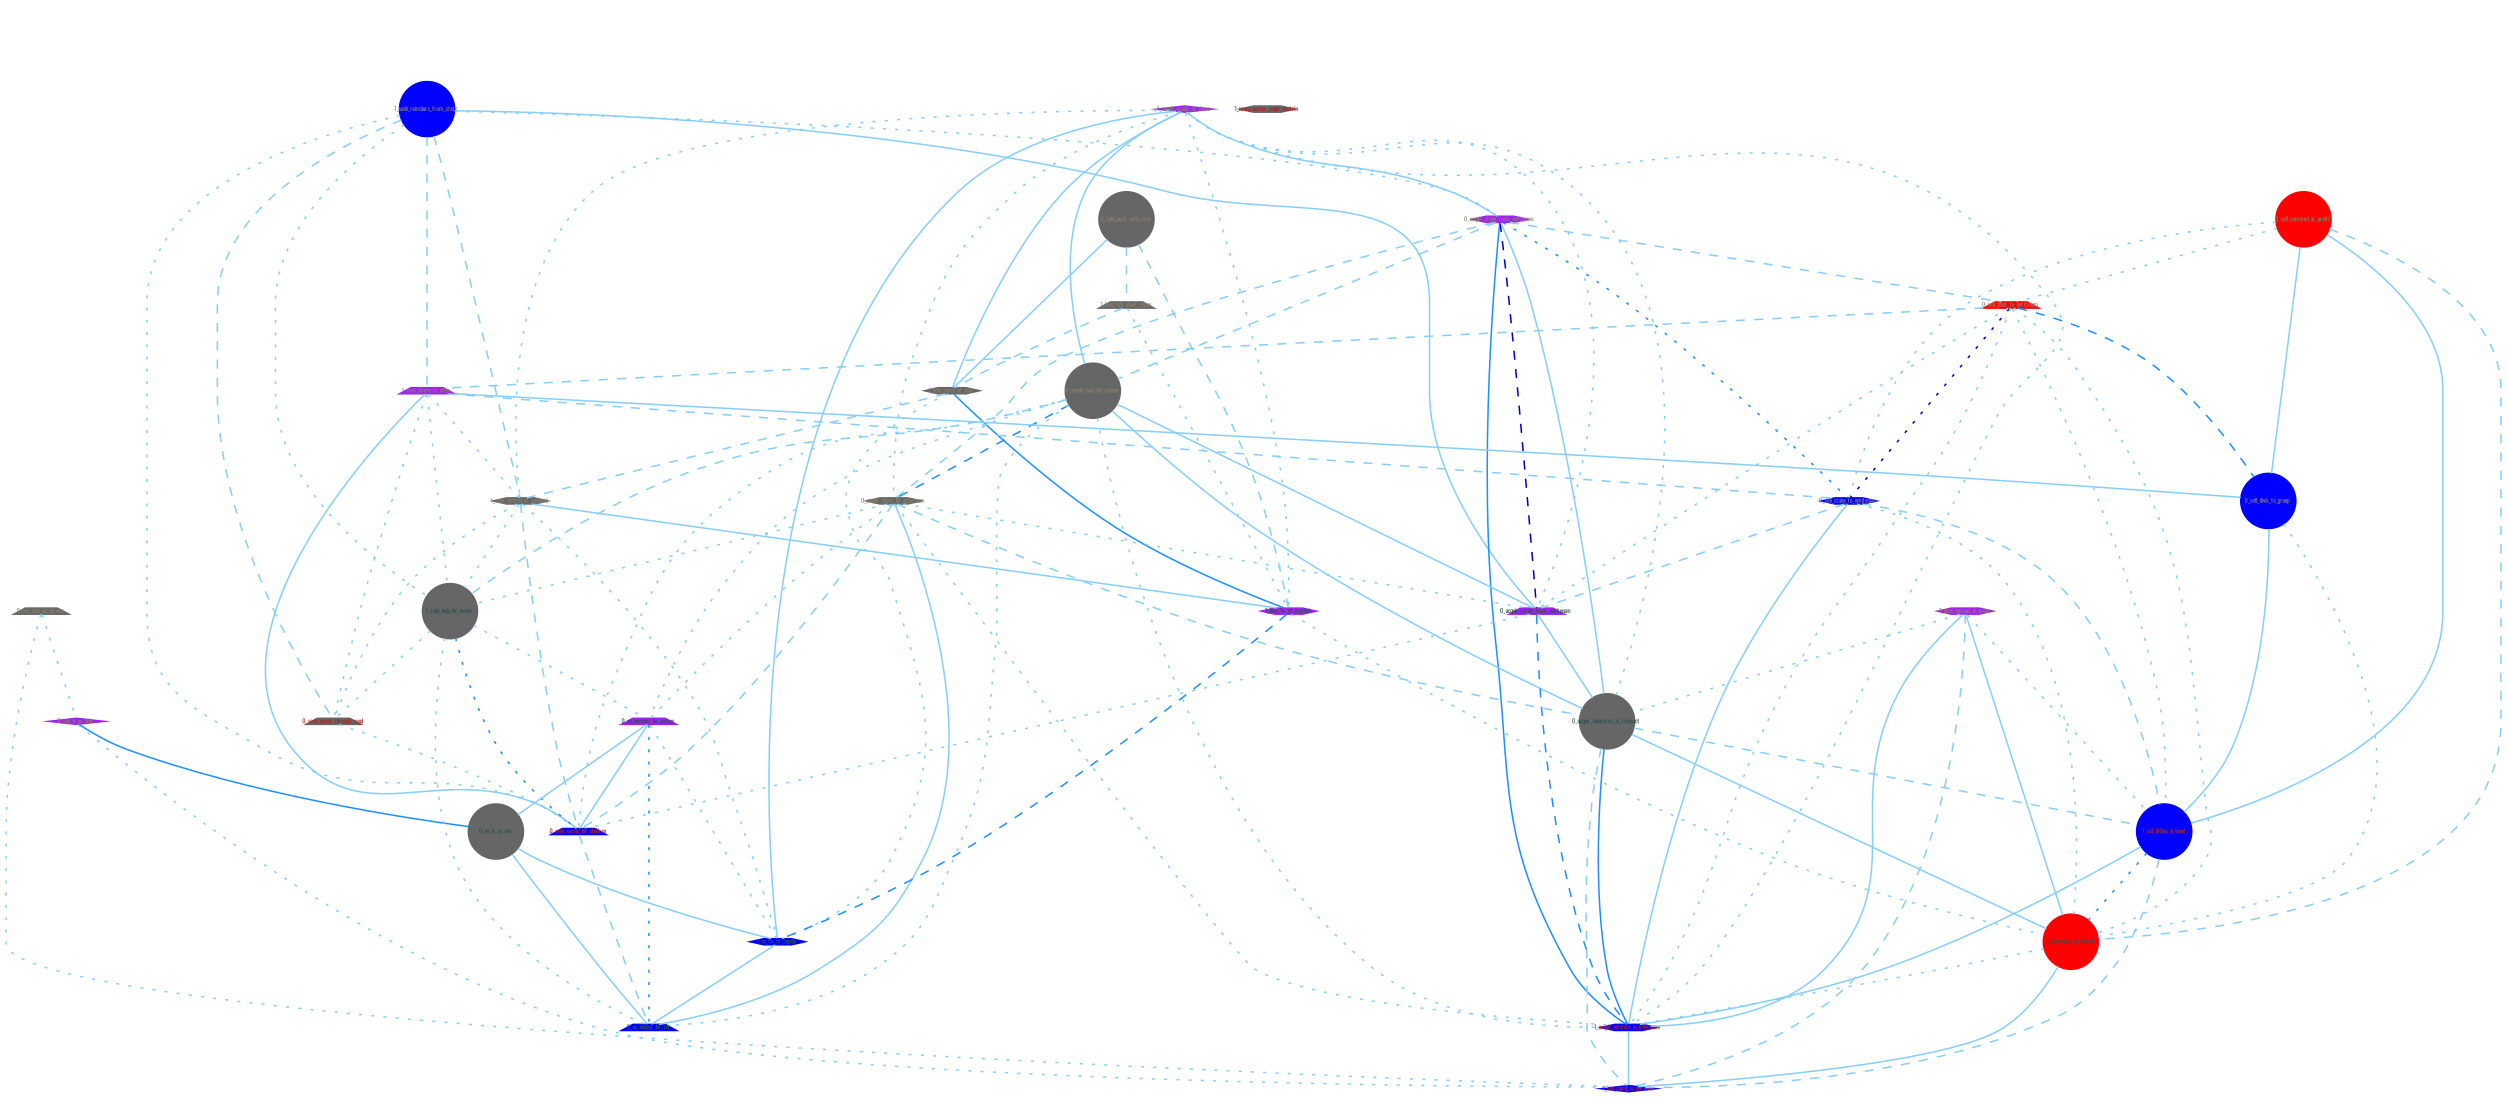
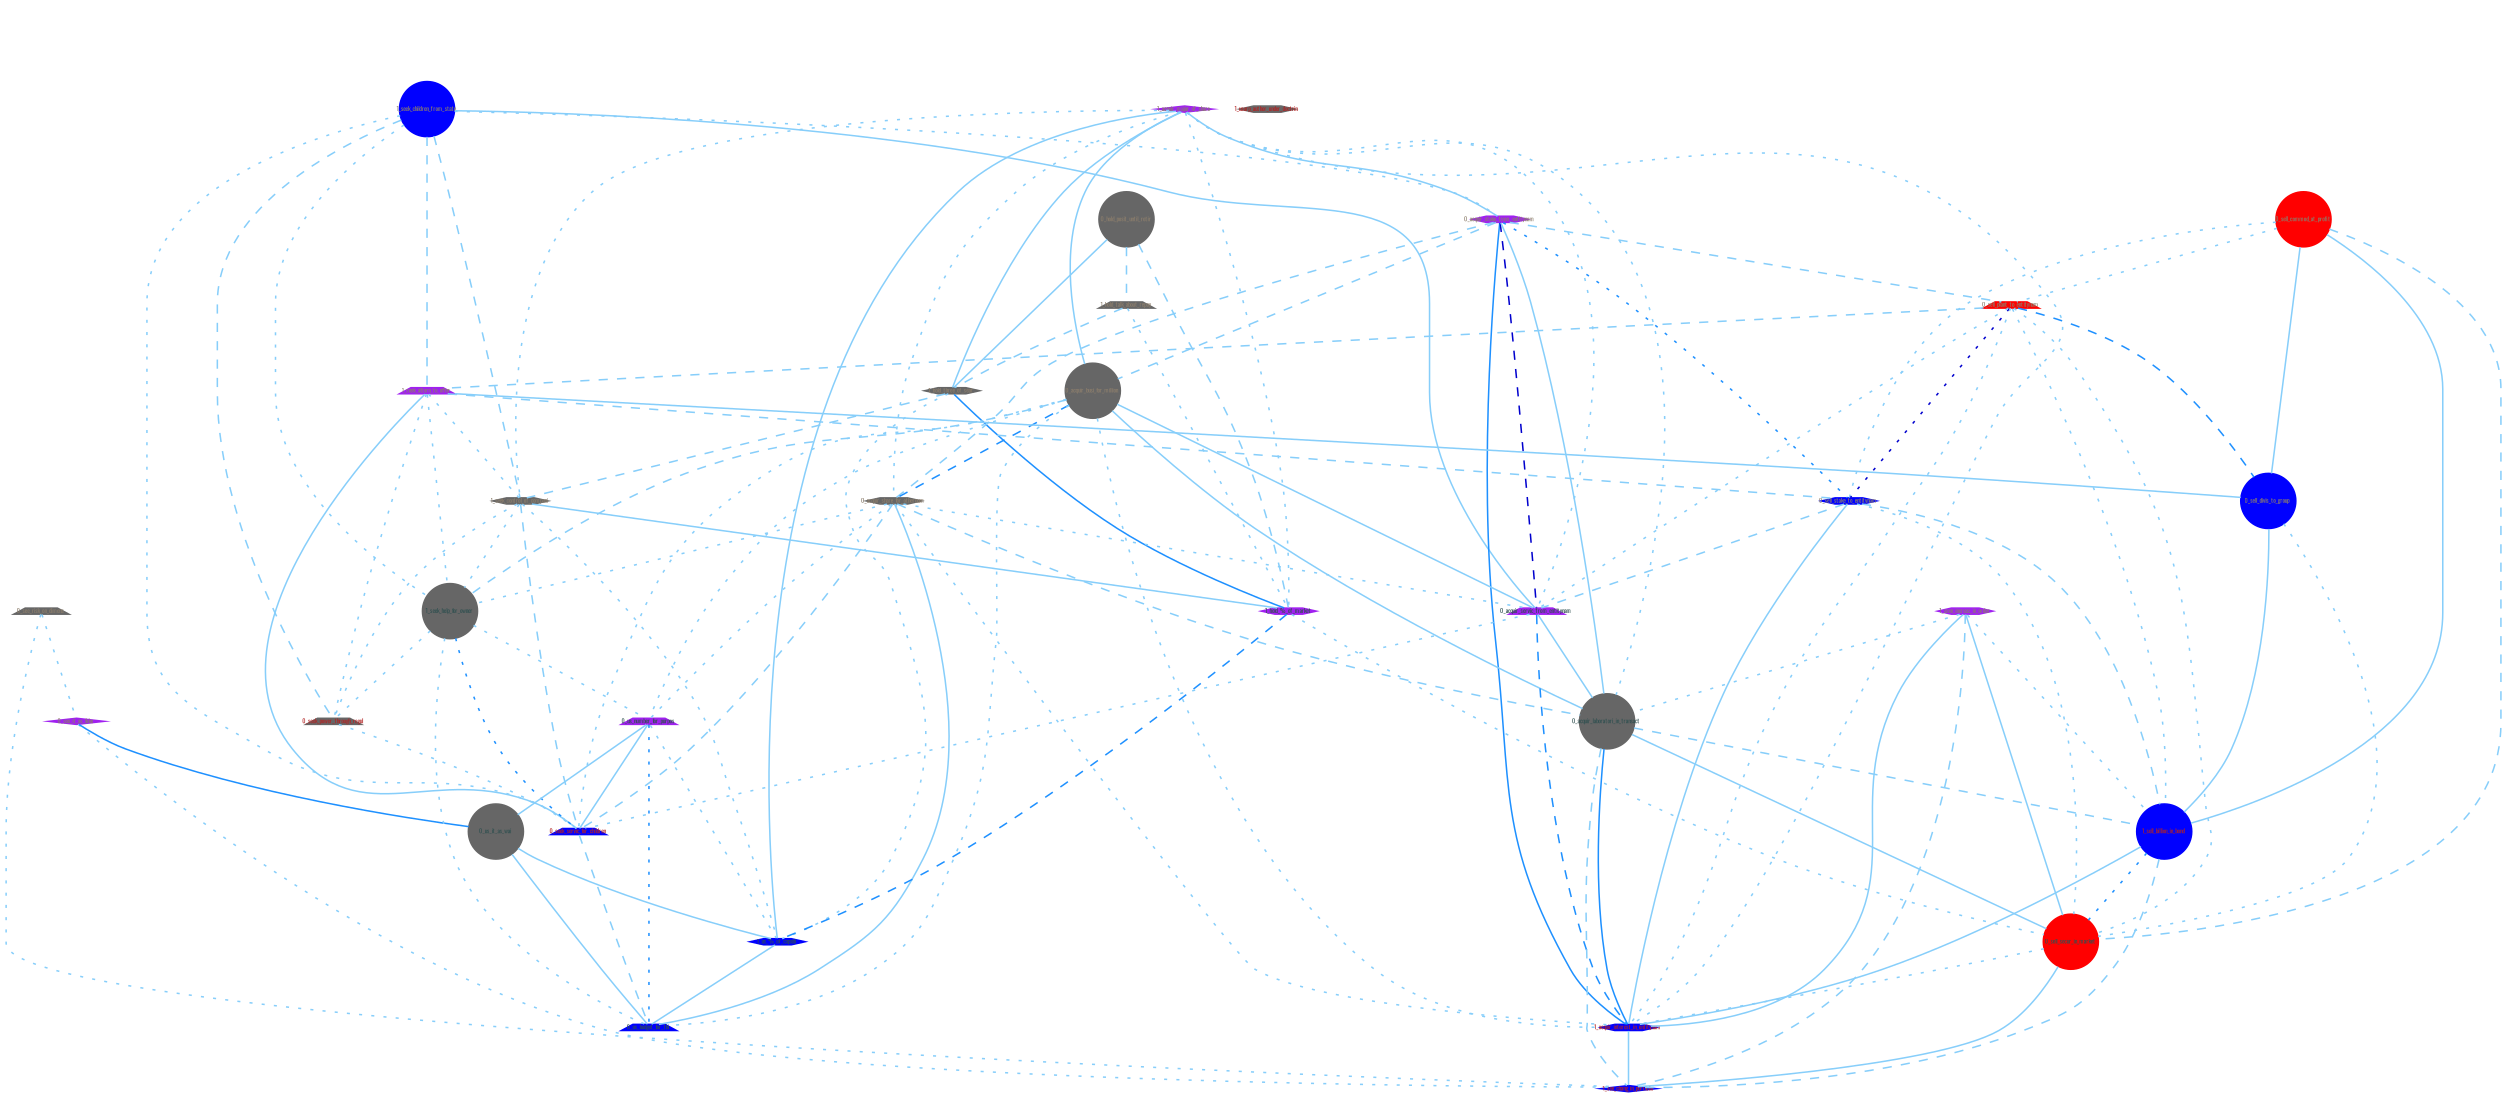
node "1_seek_reimburs_from_state": label "1_seek_reimburs_from_state" -> "1_seek_children_from_state"
